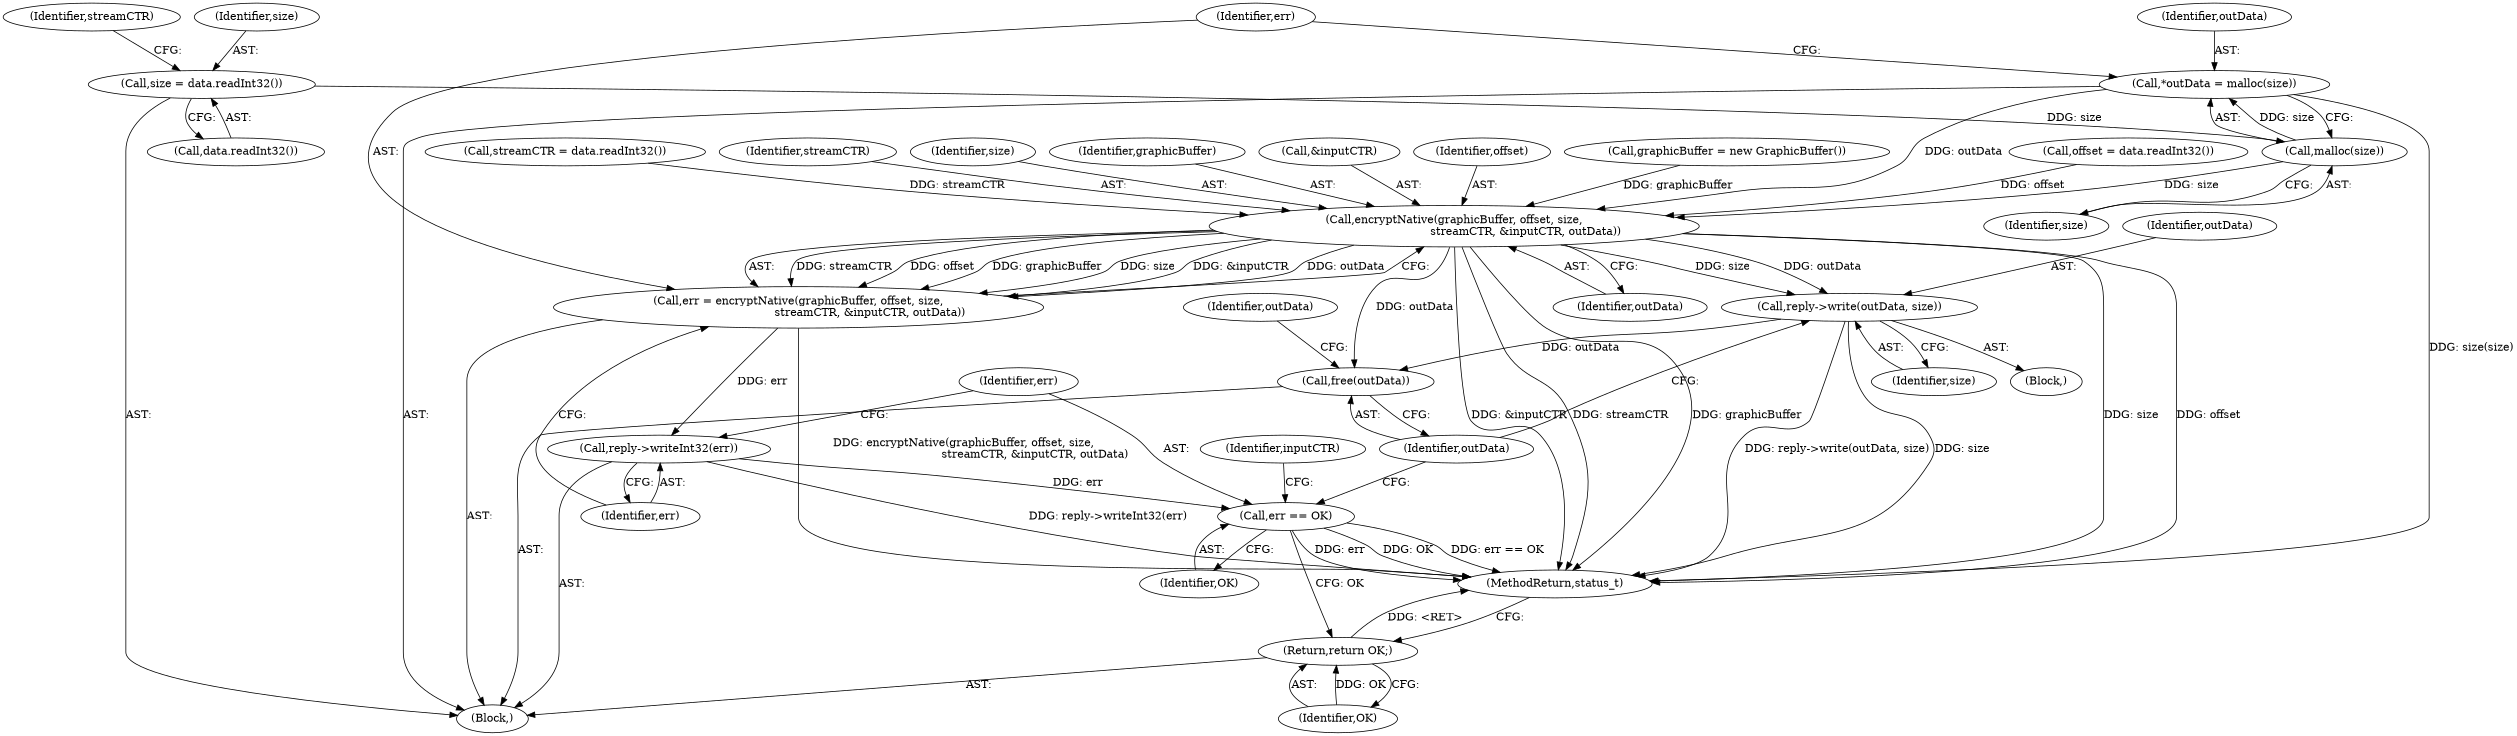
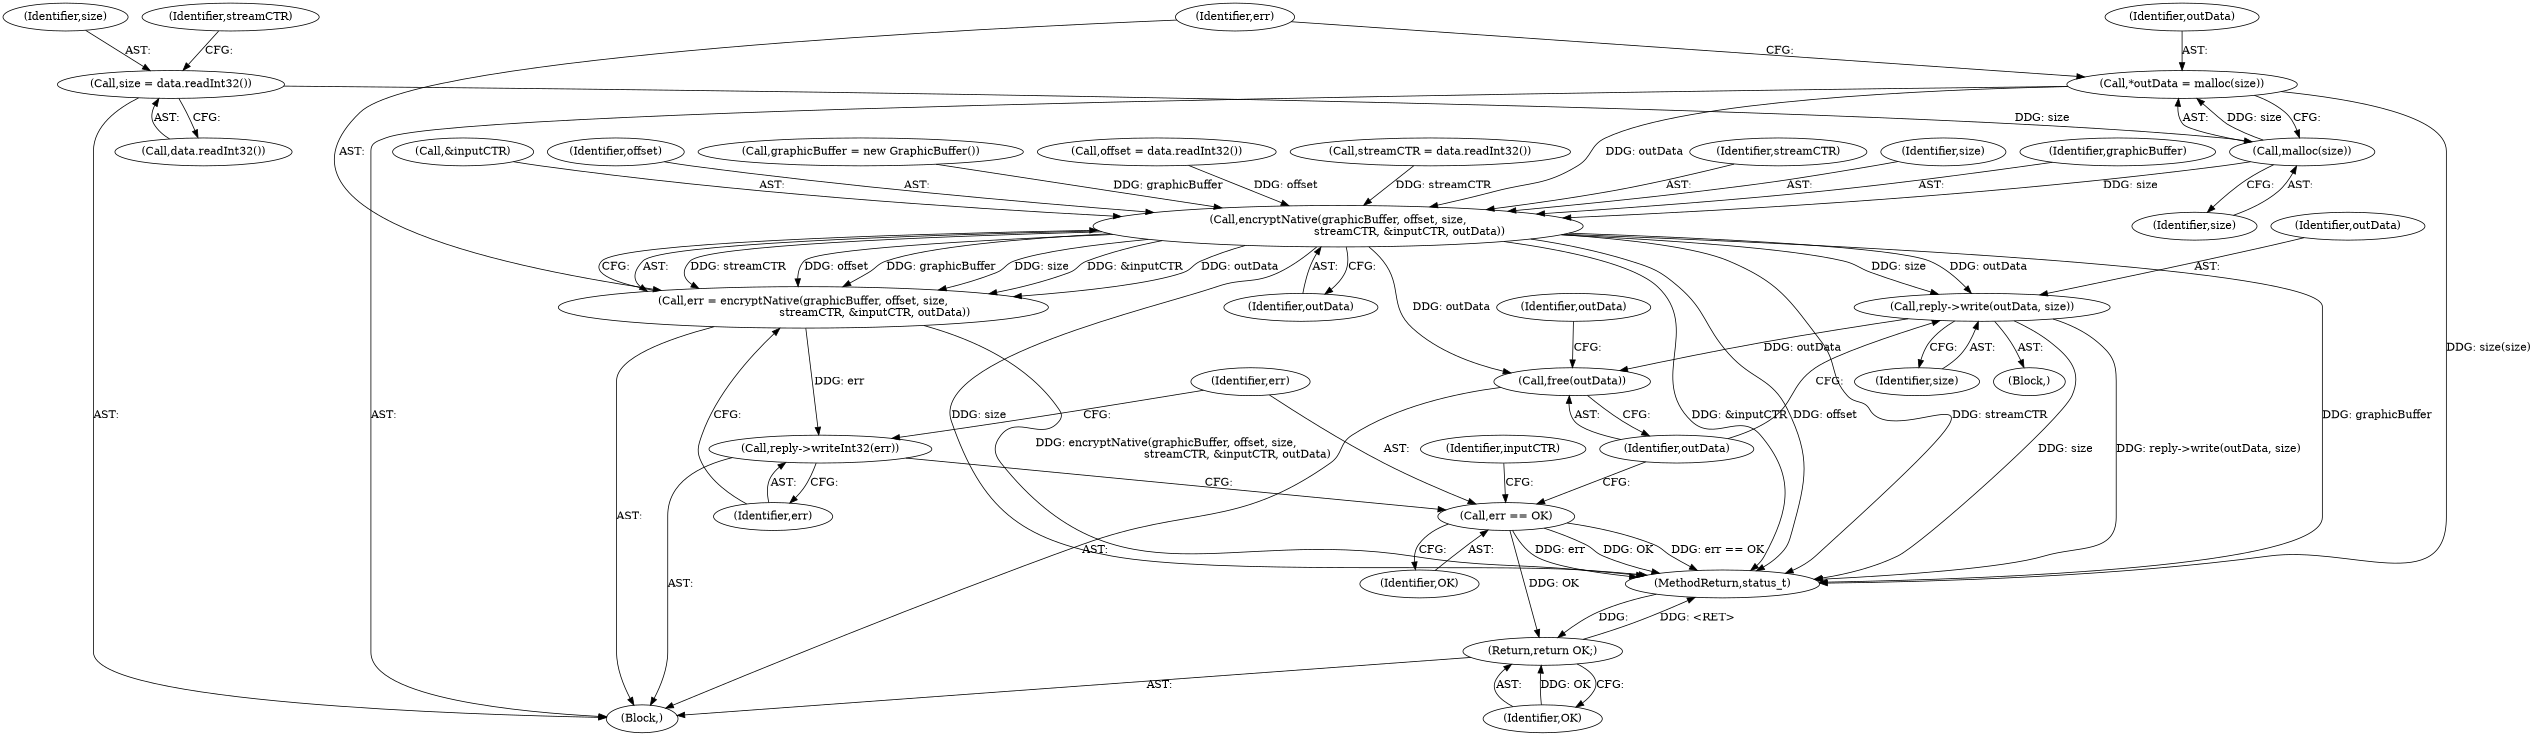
edge "(Call,reply->writeInt32(err))" -> "(Call,err == OK)": label "DDG: err" -> "CFG: "
edge "(Call,reply->writeInt32(err))" -> "(MethodReturn,status_t)": removed, label "DDG: reply->writeInt32(err)"
edge "(Call,err == OK)" -> "(Return,return OK;)": label "CFG: OK" -> "DDG: OK"
edge "(MethodReturn,status_t)" -> "(Return,return OK;)": label "CFG: " -> "DDG: "
